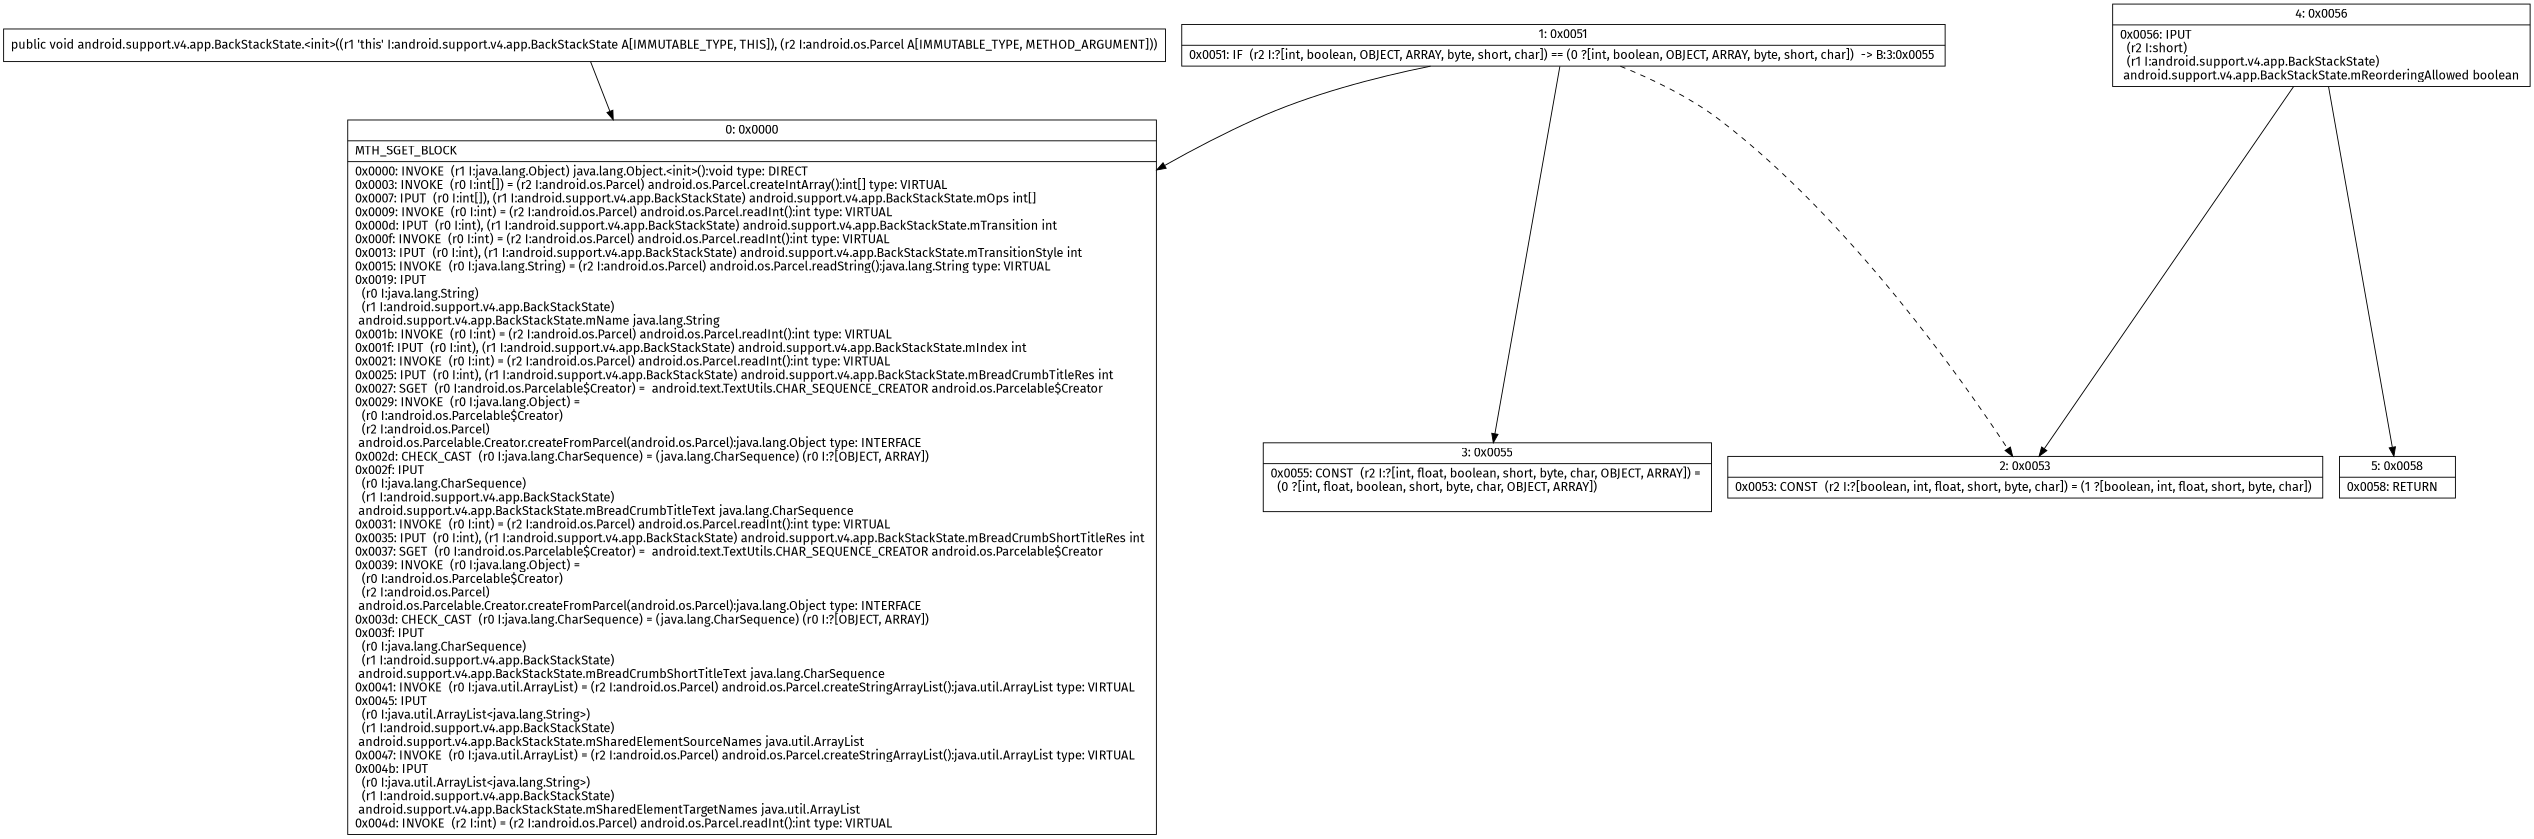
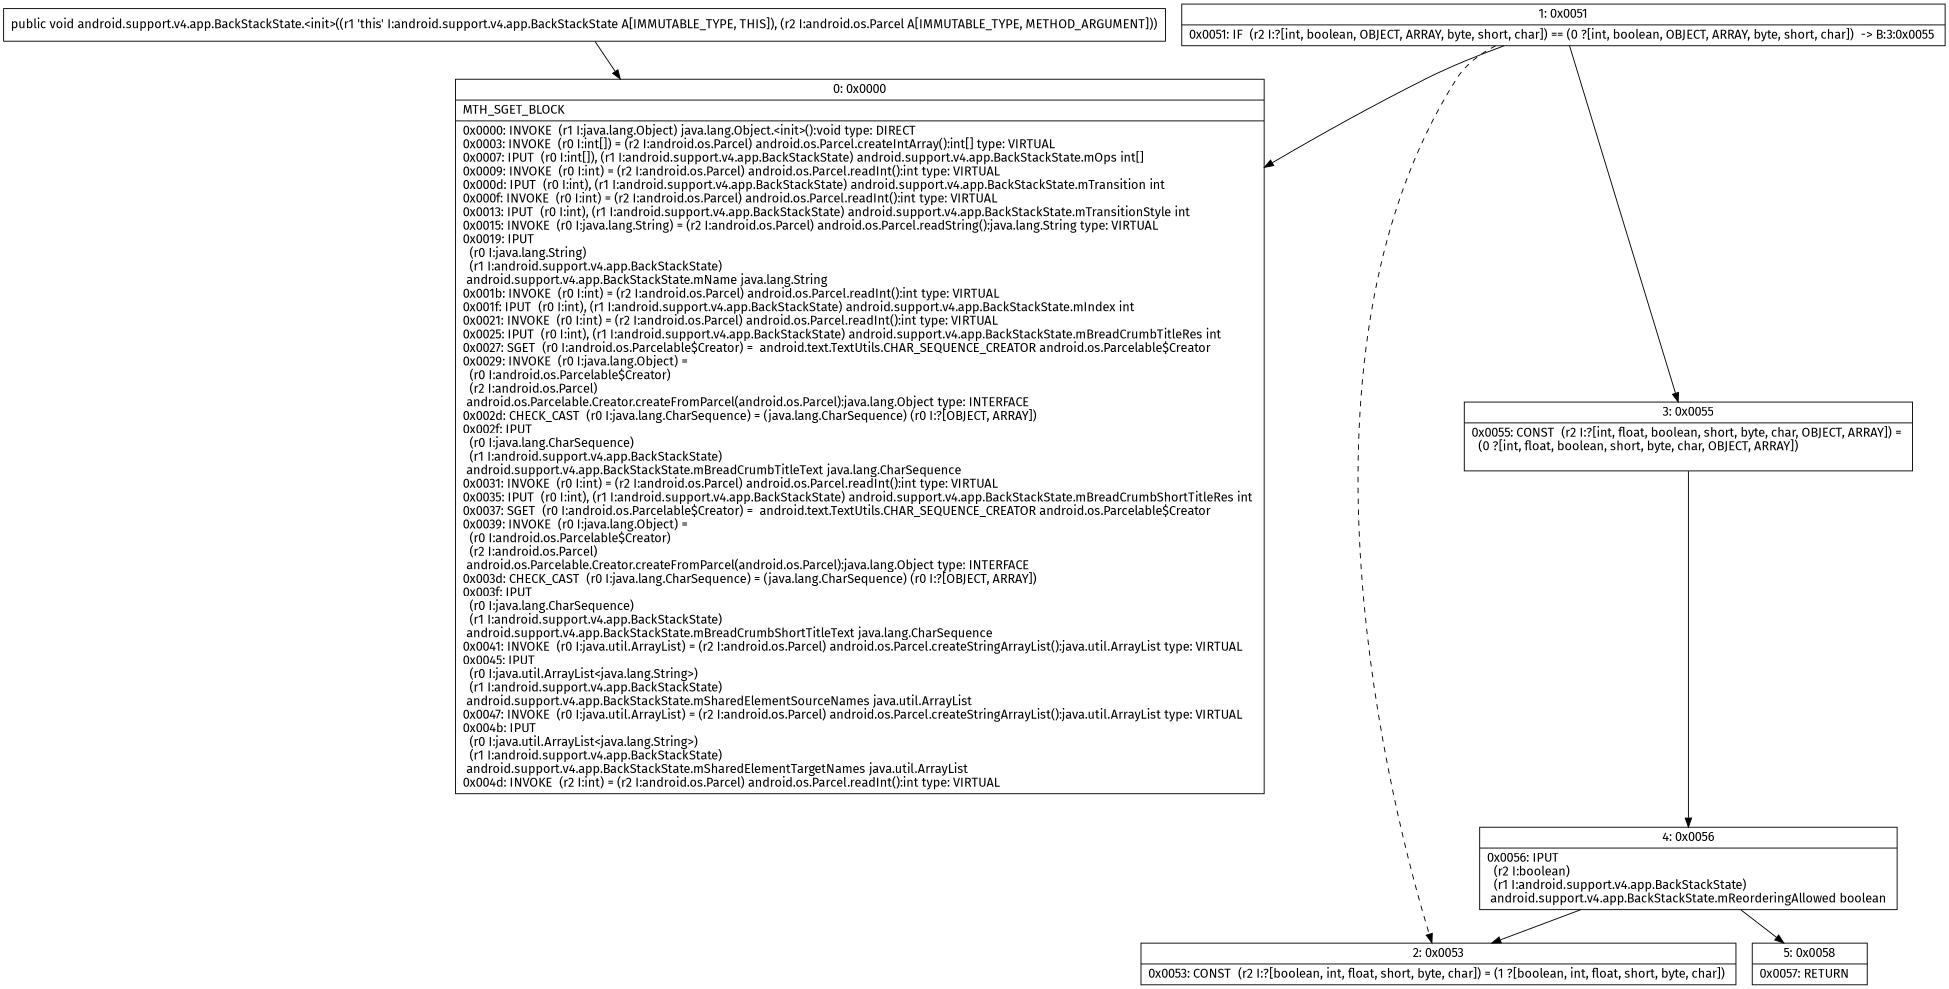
node "4: 0x0056": text "(r2 I:short)" -> "(r2 I:boolean)"
node "5: 0x0058": text "0x0058: RETURN" -> "0x0057: RETURN"
edge "3: 0x0055" -> "4: 0x0056": added
